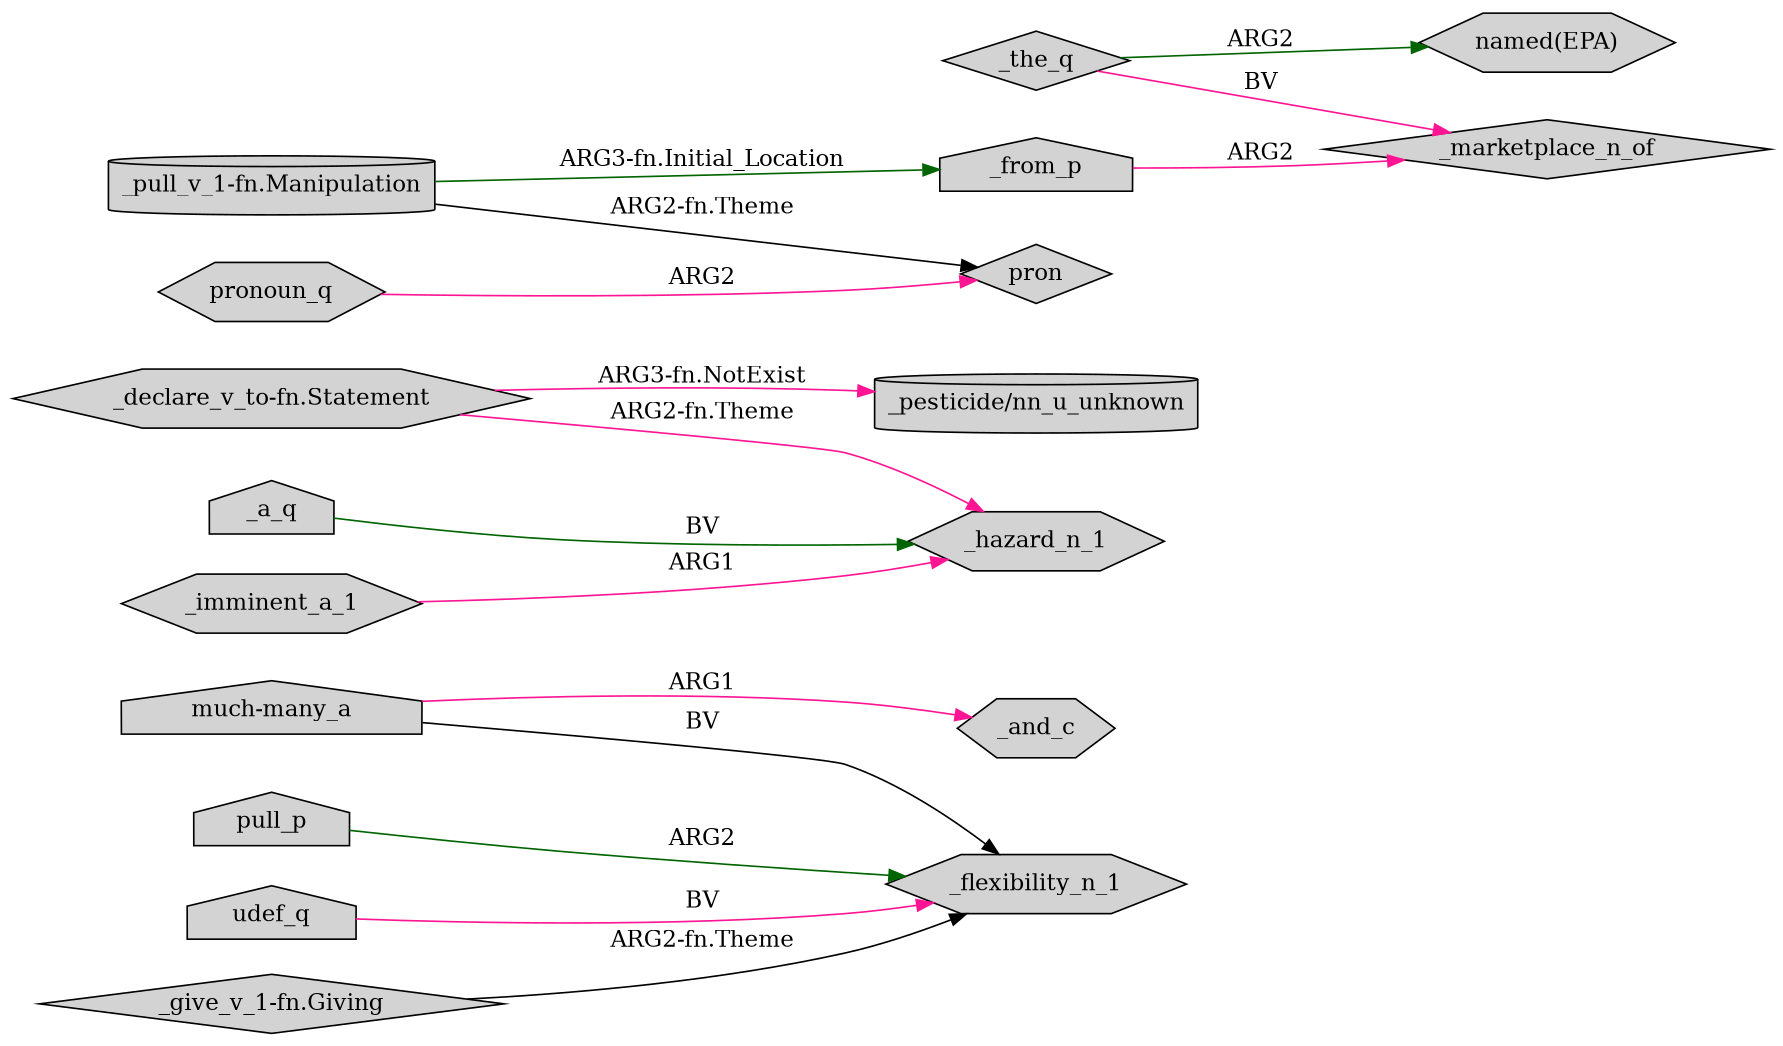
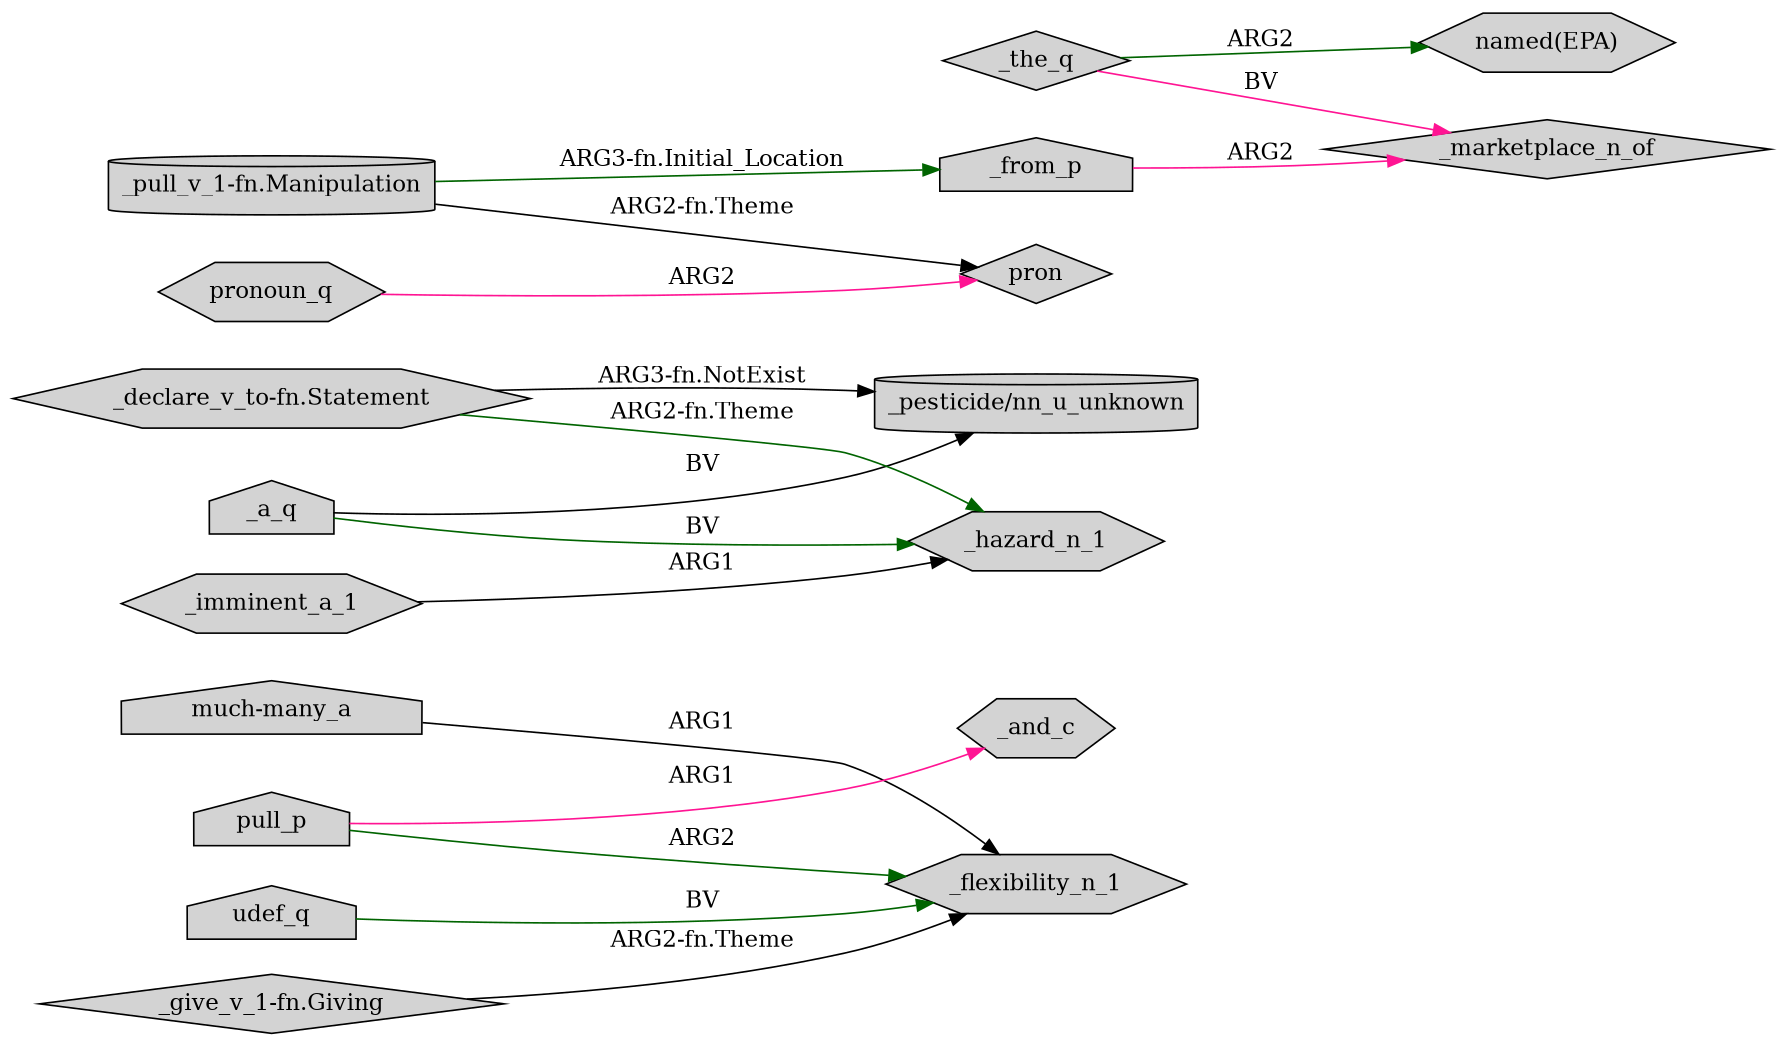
edge "_declare_v_to-fn.Statement" -> "_pesticide/nn_u_unknown": color deeppink -> black
edge "_declare_v_to-fn.Statement" -> "_hazard_n_1": color deeppink -> darkgreen
edge "_a_q" -> "_pesticide/nn_u_unknown": added, label "BV"
edge "_imminent_a_1" -> "_hazard_n_1": color deeppink -> black
edge "much-many_a" -> "_and_c": now "pull_p" -> "_and_c"
edge "much-many_a" -> "_flexibility_n_1": label "BV" -> "ARG1"
edge "udef_q" -> "_flexibility_n_1": color deeppink -> darkgreen
